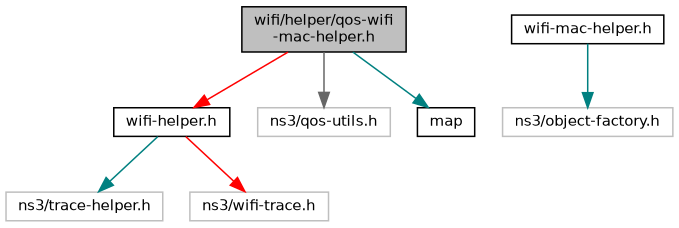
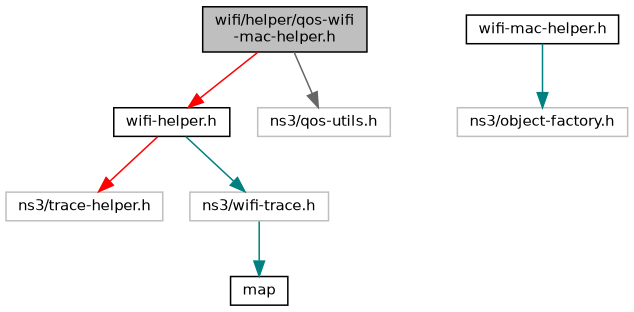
edge "wifi/helper/qos-wifi -mac-helper.h" -> "map": now "ns3/wifi-trace.h" -> "map"
edge "wifi-helper.h" -> "ns3/trace-helper.h": color teal -> red
edge "wifi-helper.h" -> "ns3/wifi-trace.h": color red -> teal
